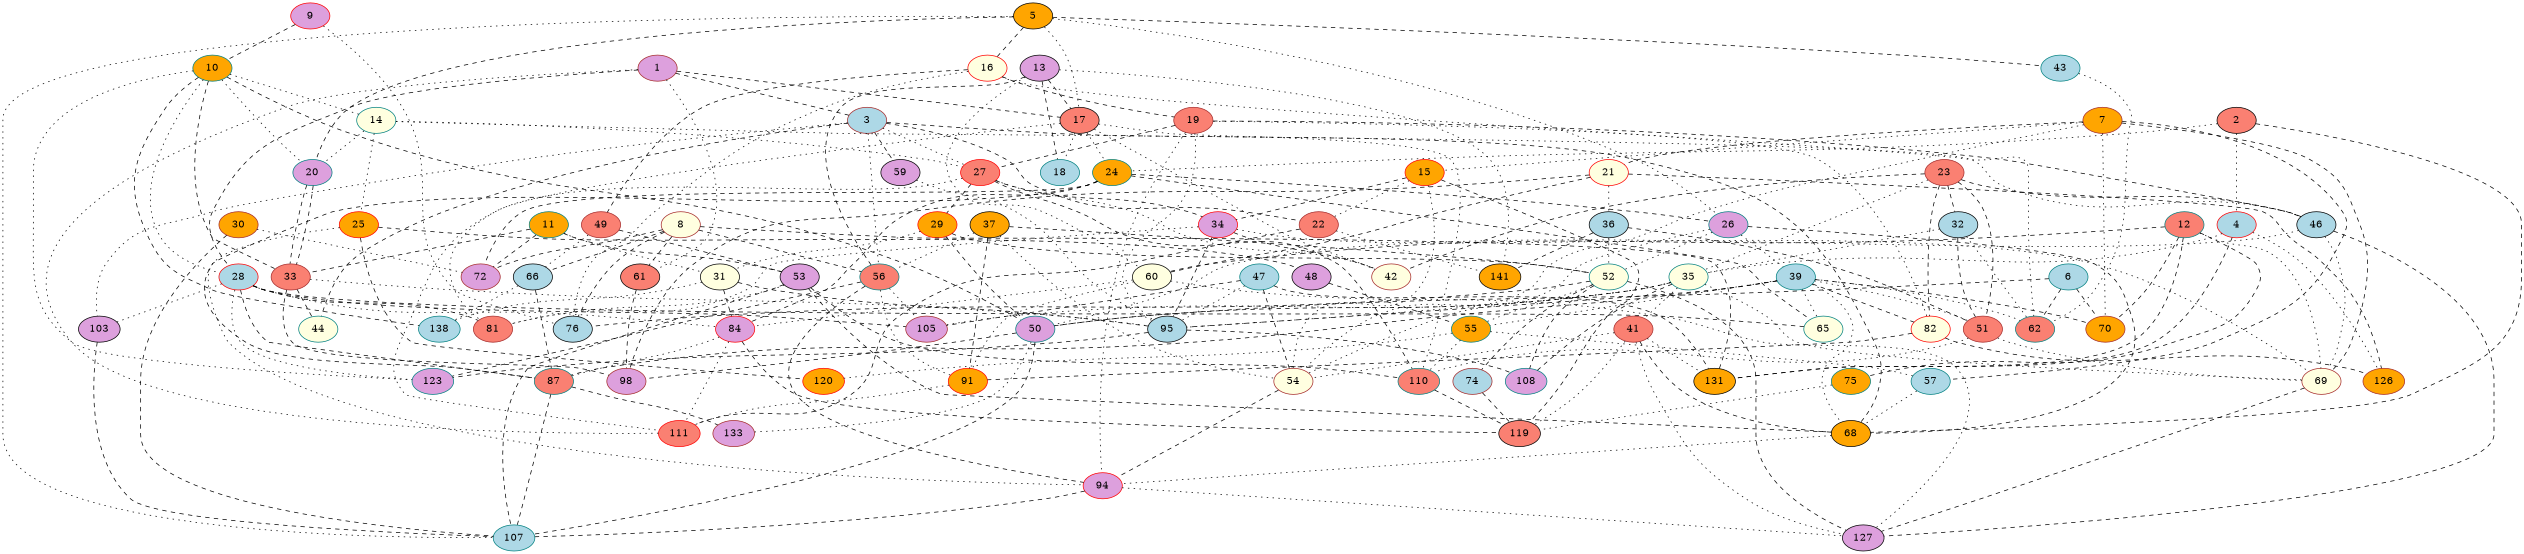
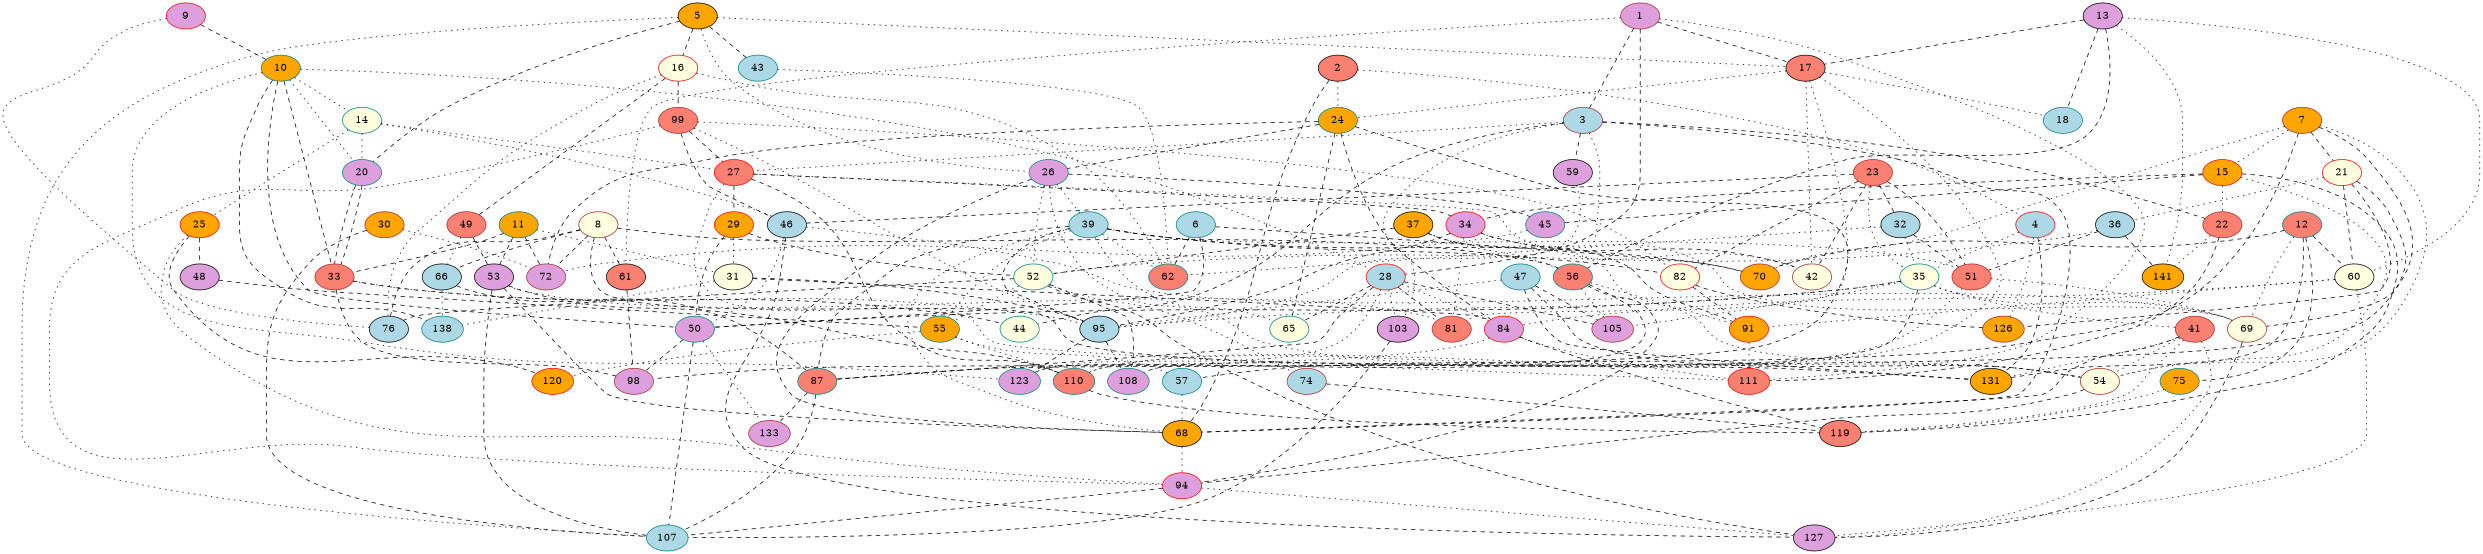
node "19": label "19" -> "99"
node "45": added
edge "52" -- "74": style dashed -> dotted
